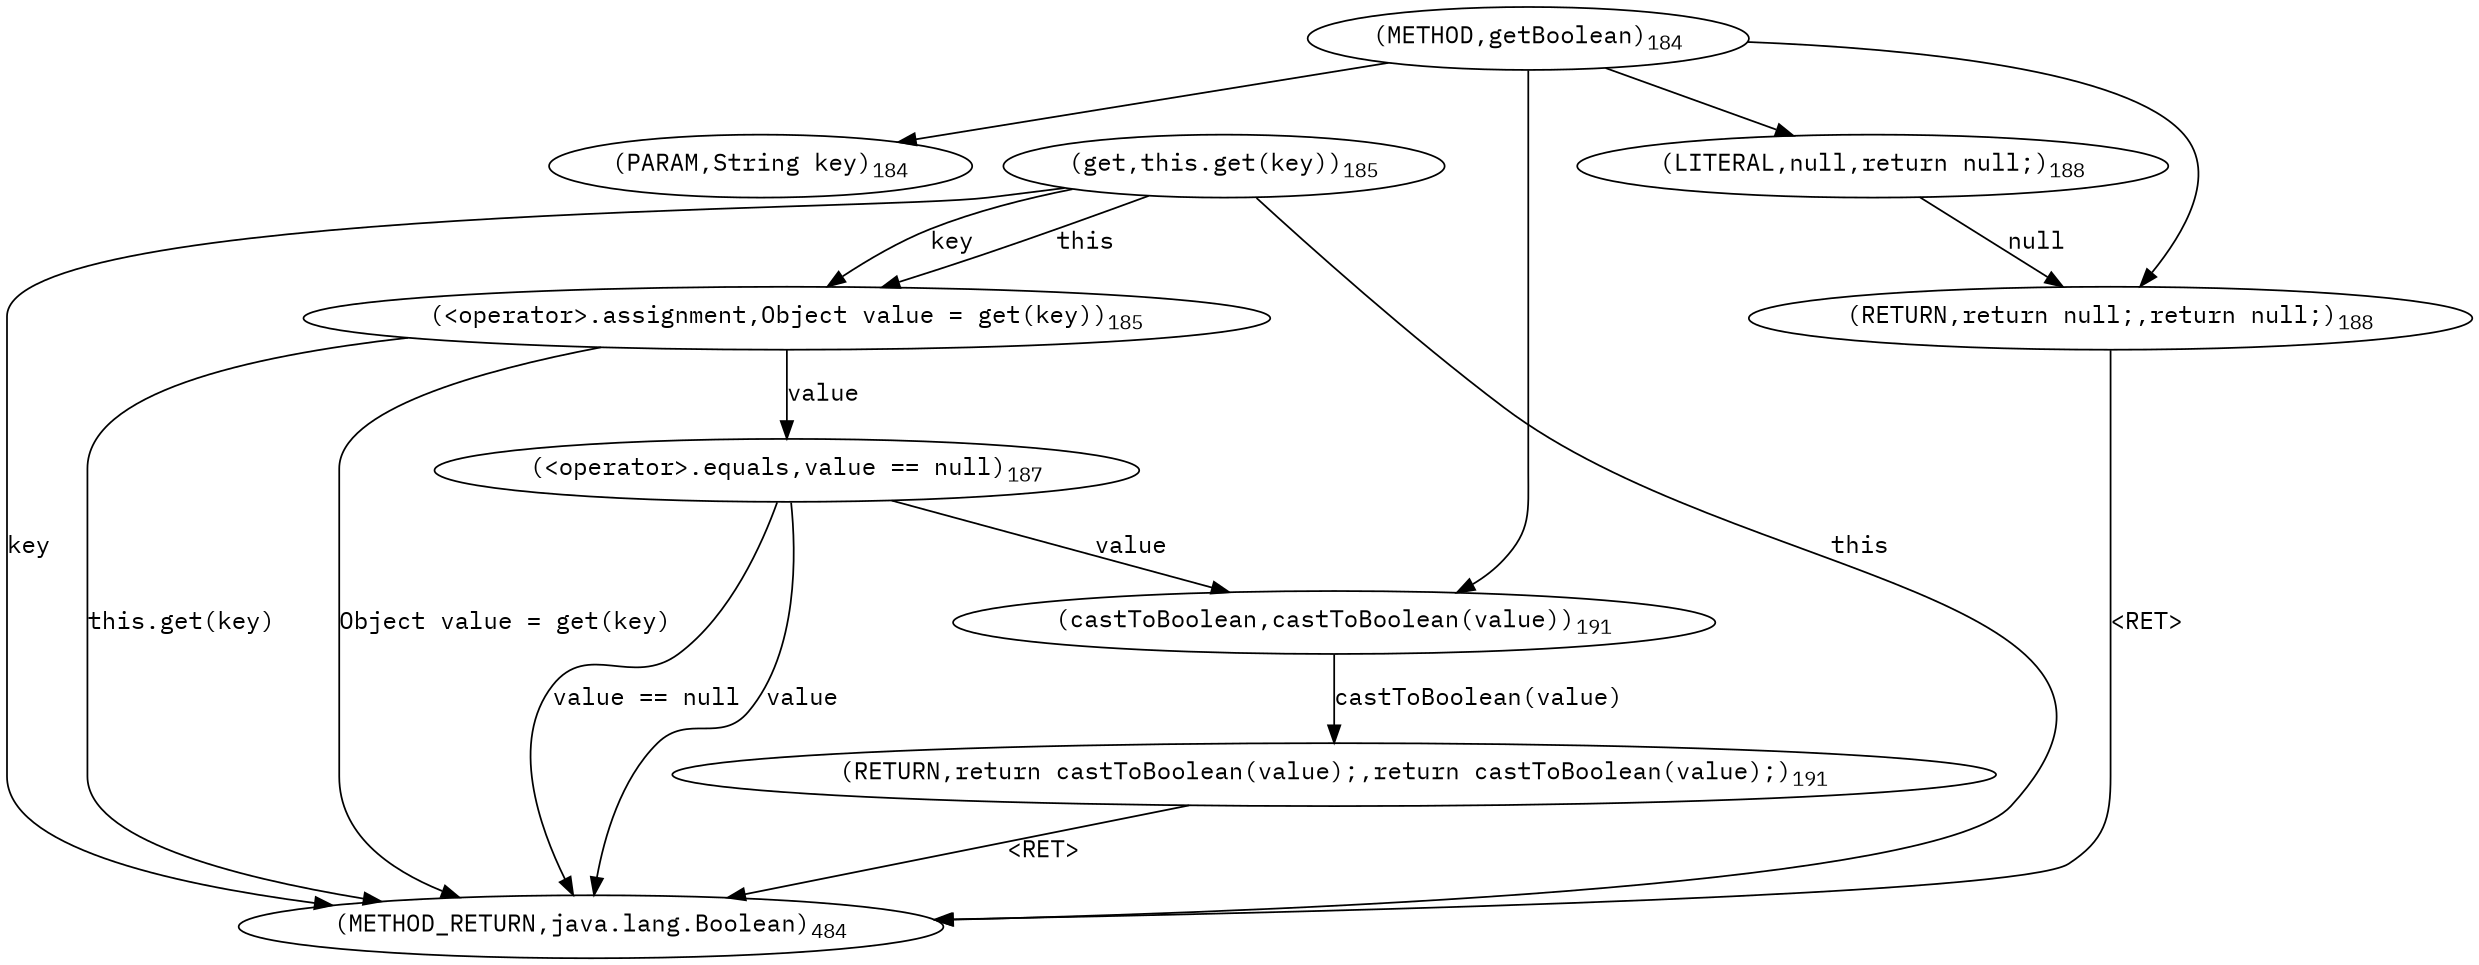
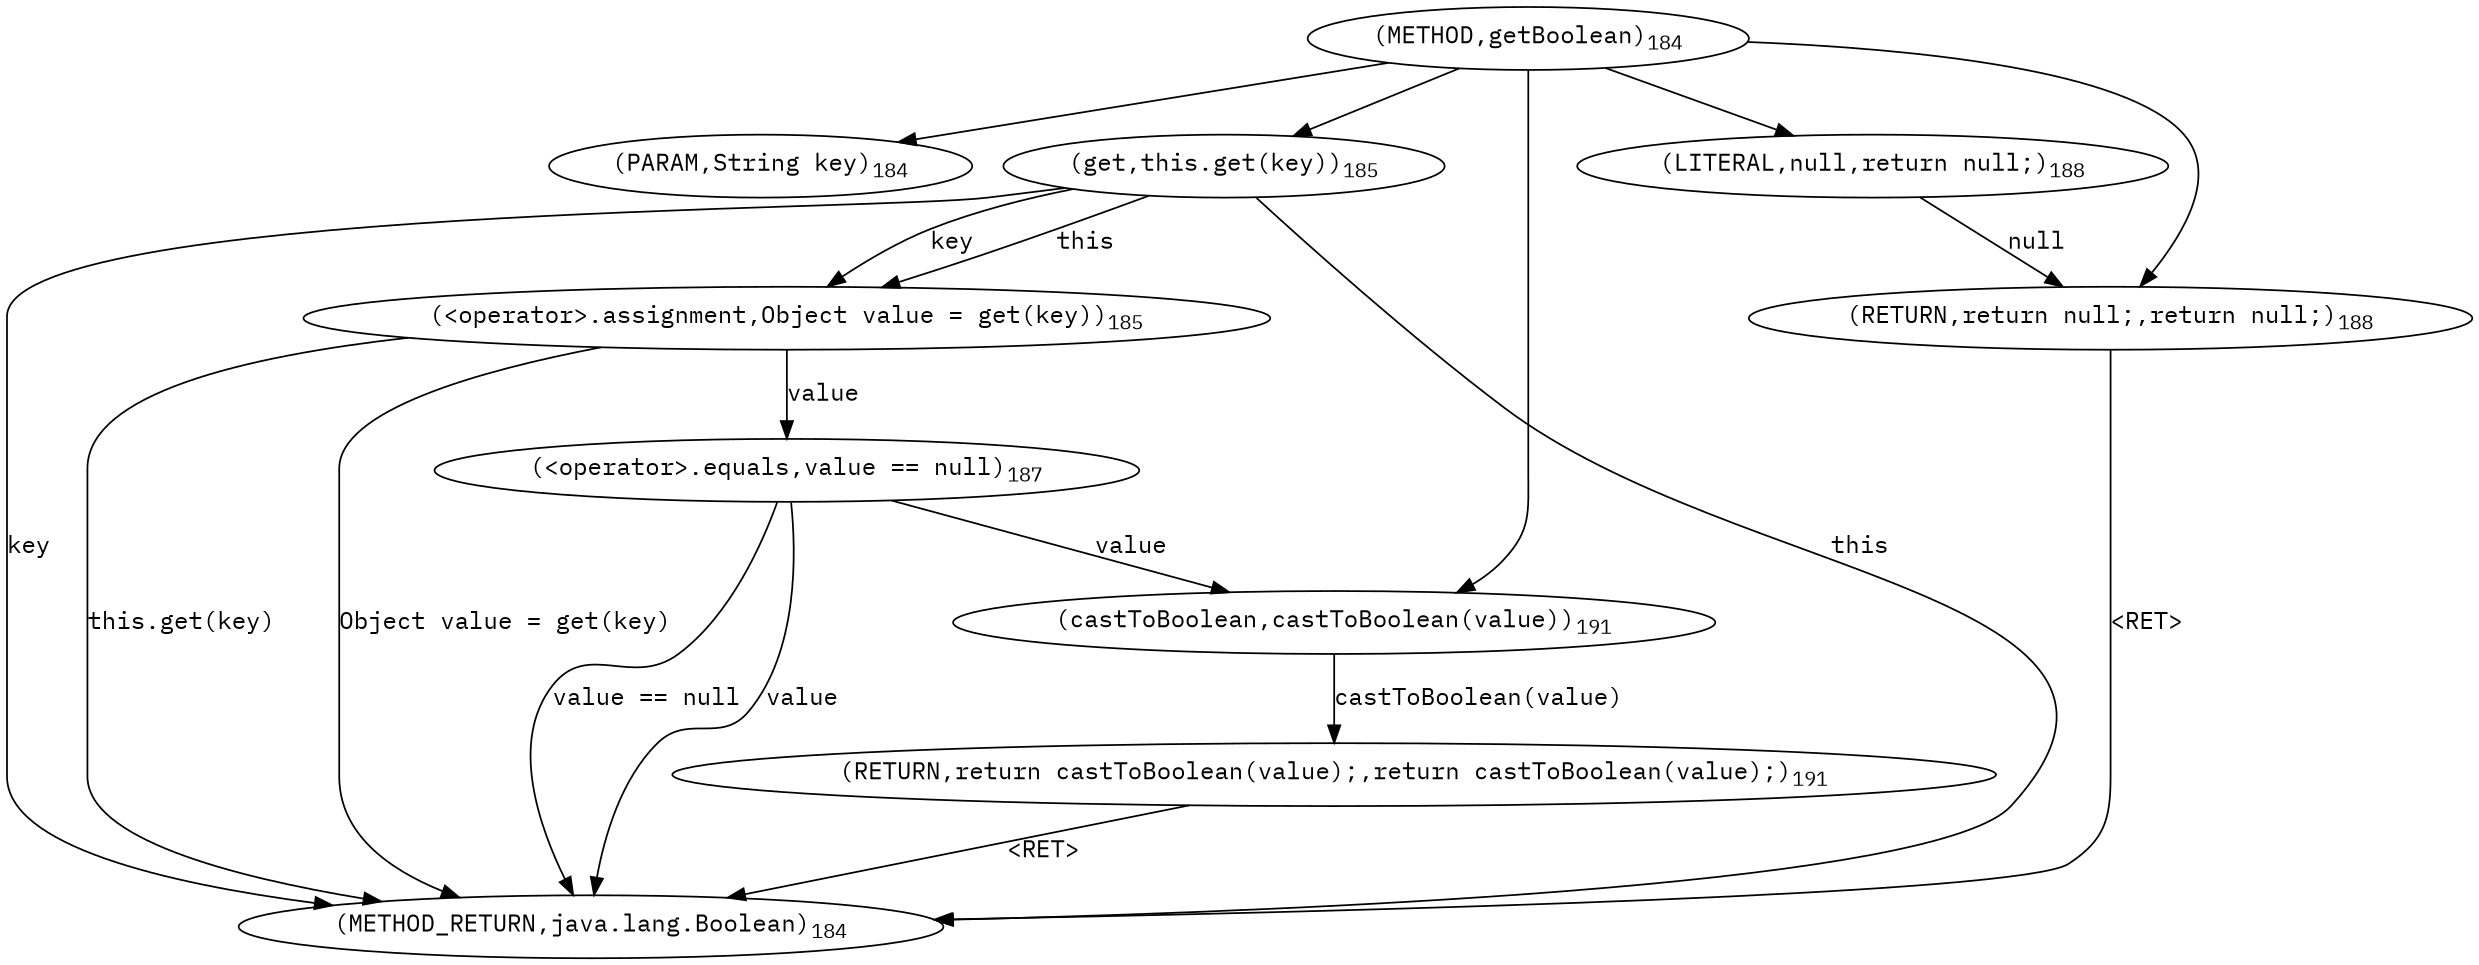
edge "(METHOD,getBoolean)" -> "(get,this.get(key))": added
node "(METHOD_RETURN,java.lang.Boolean)": text "484" -> "184"
